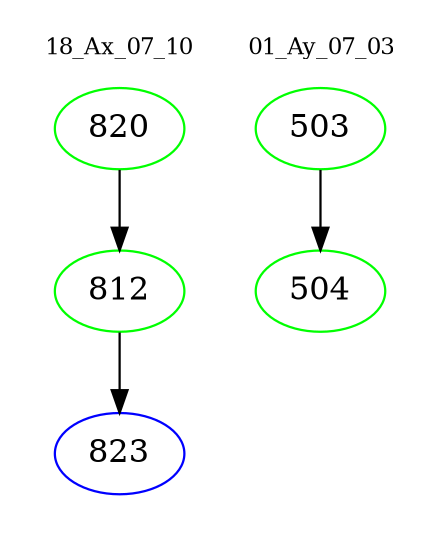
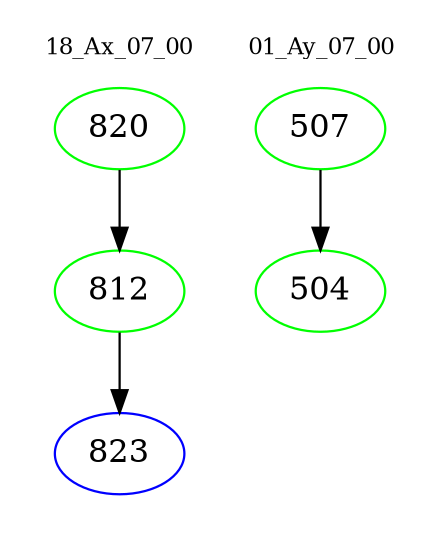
cluster "18_Ax_07_10": label "18_Ax_07_10" -> "18_Ax_07_00"
cluster "01_Ay_07_03": label "01_Ay_07_03" -> "01_Ay_07_00"
node "503": label "503" -> "507"
